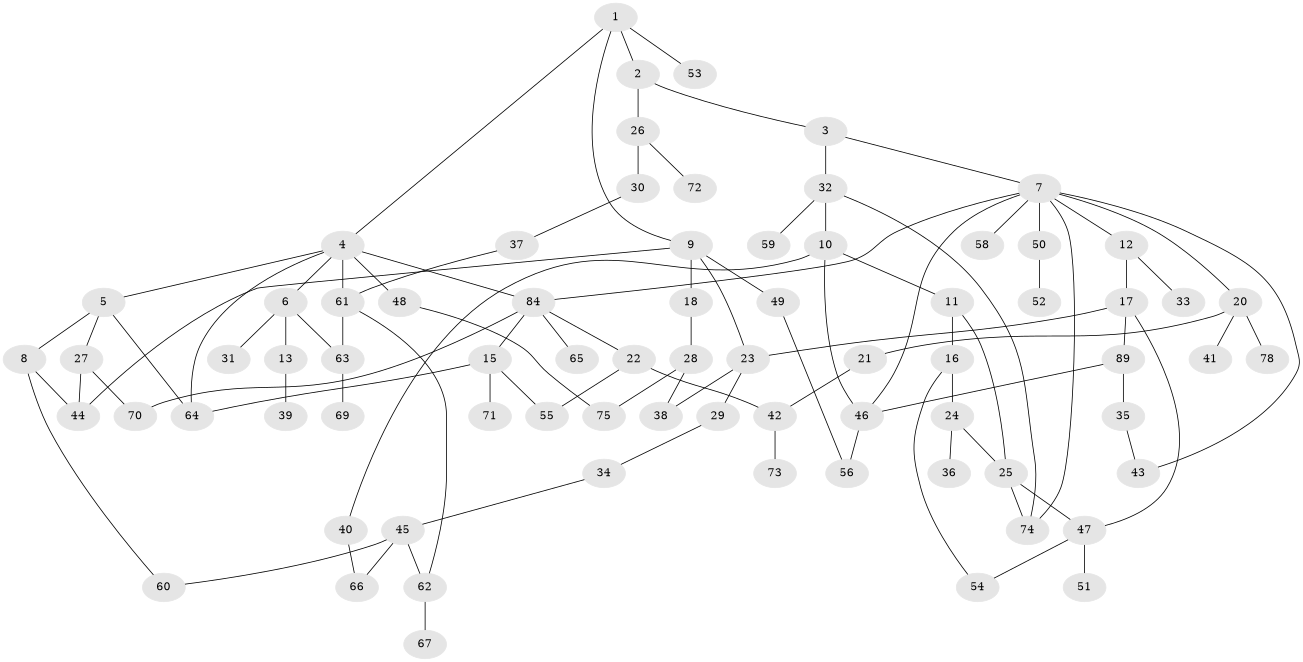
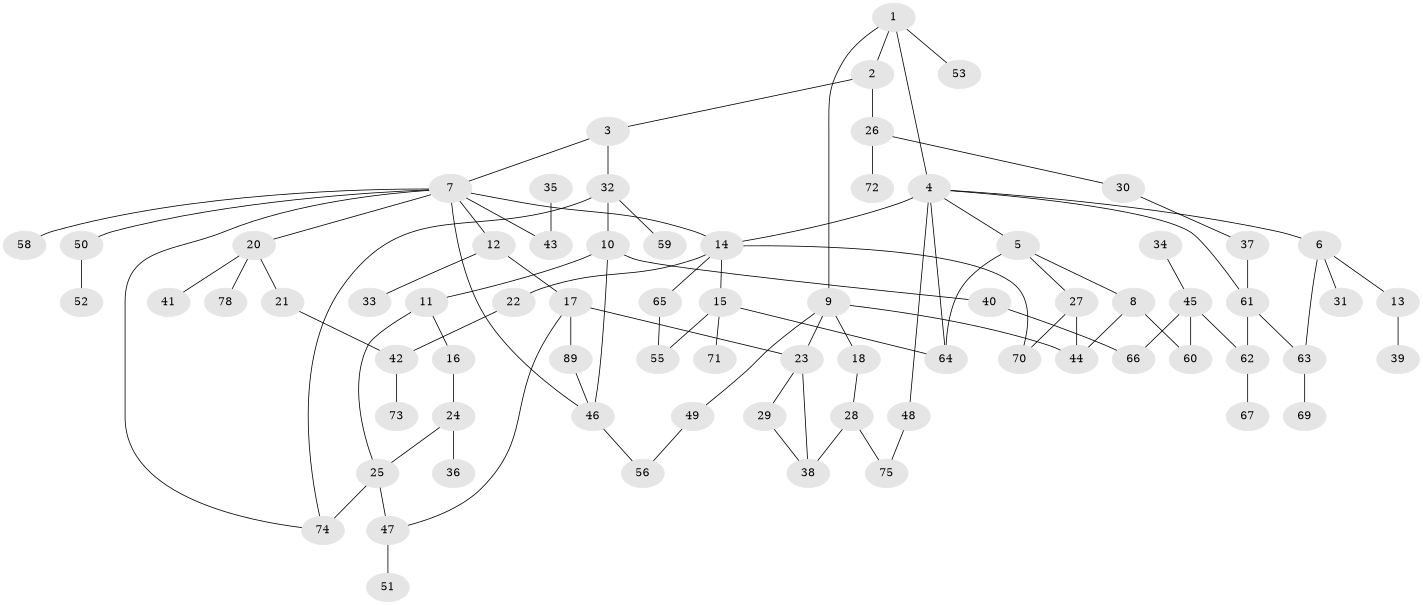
node "84": label "84" -> "14"
edge "22" -- "55": now "65" -- "55"
edge "89" -- "35": removed
edge "29" -- "34": now "29" -- "38"
node "54": removed
